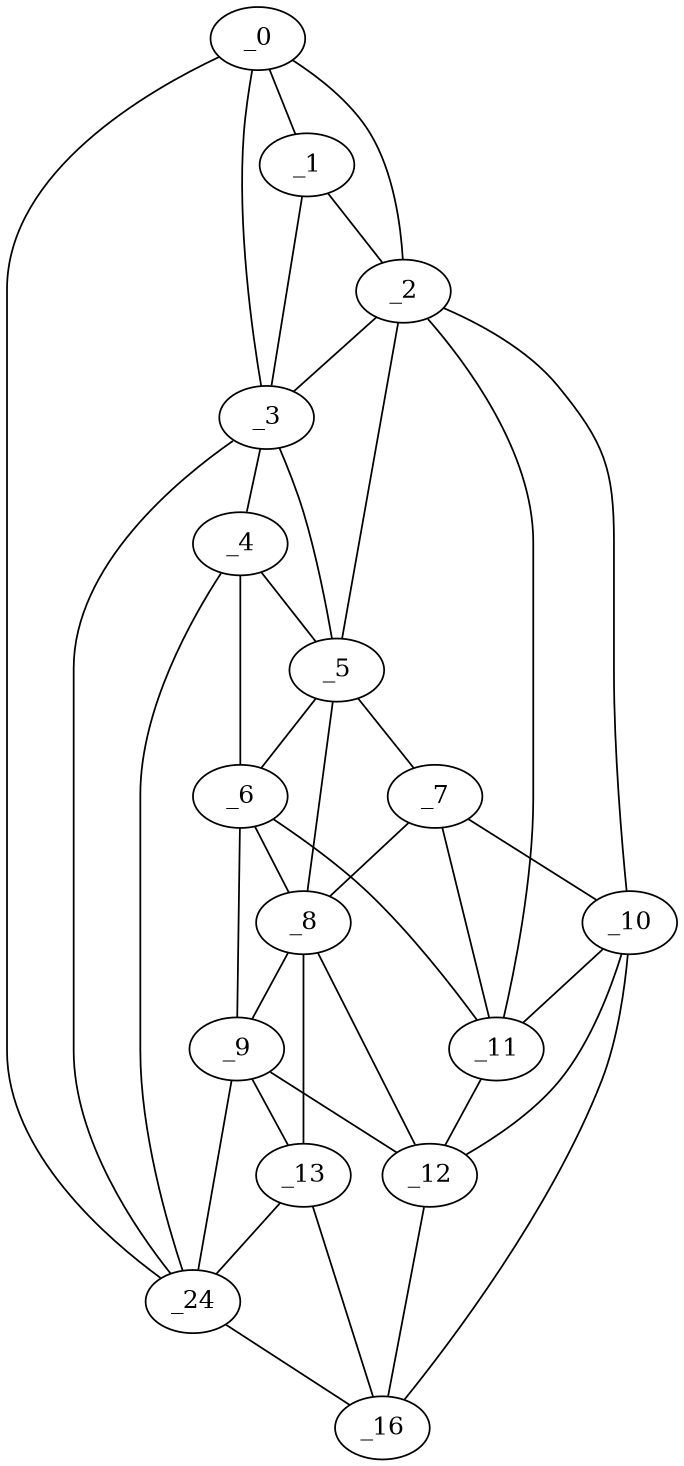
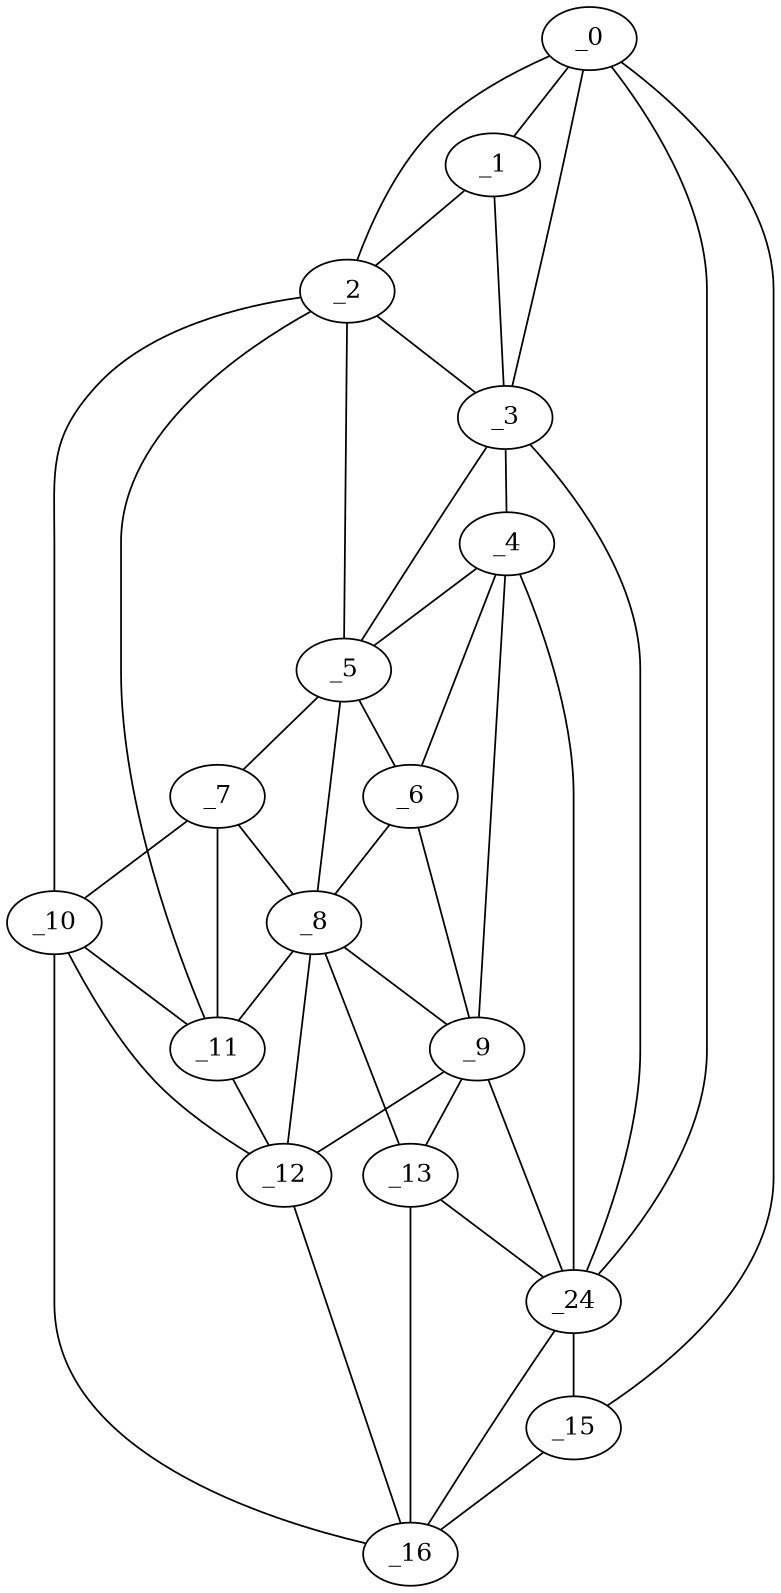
edge "_4" -- "_9": added
edge "_6" -- "_11": now "_8" -- "_11"
node "_15": added
